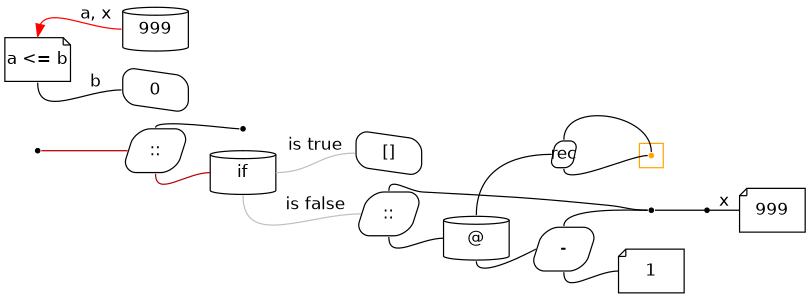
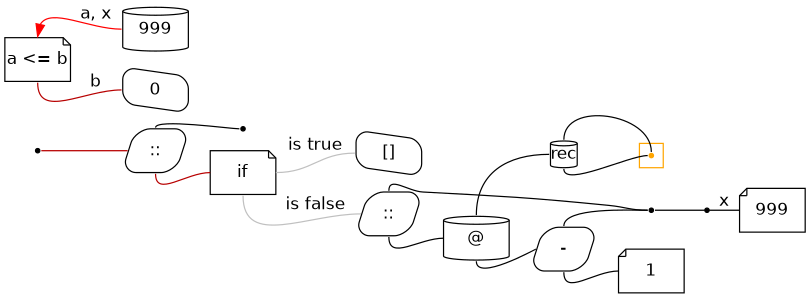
edge "a <= b" -- "0": color black -> #b70000
node "rec": shape parallelogram -> cylinder
node "if": shape cylinder -> note
